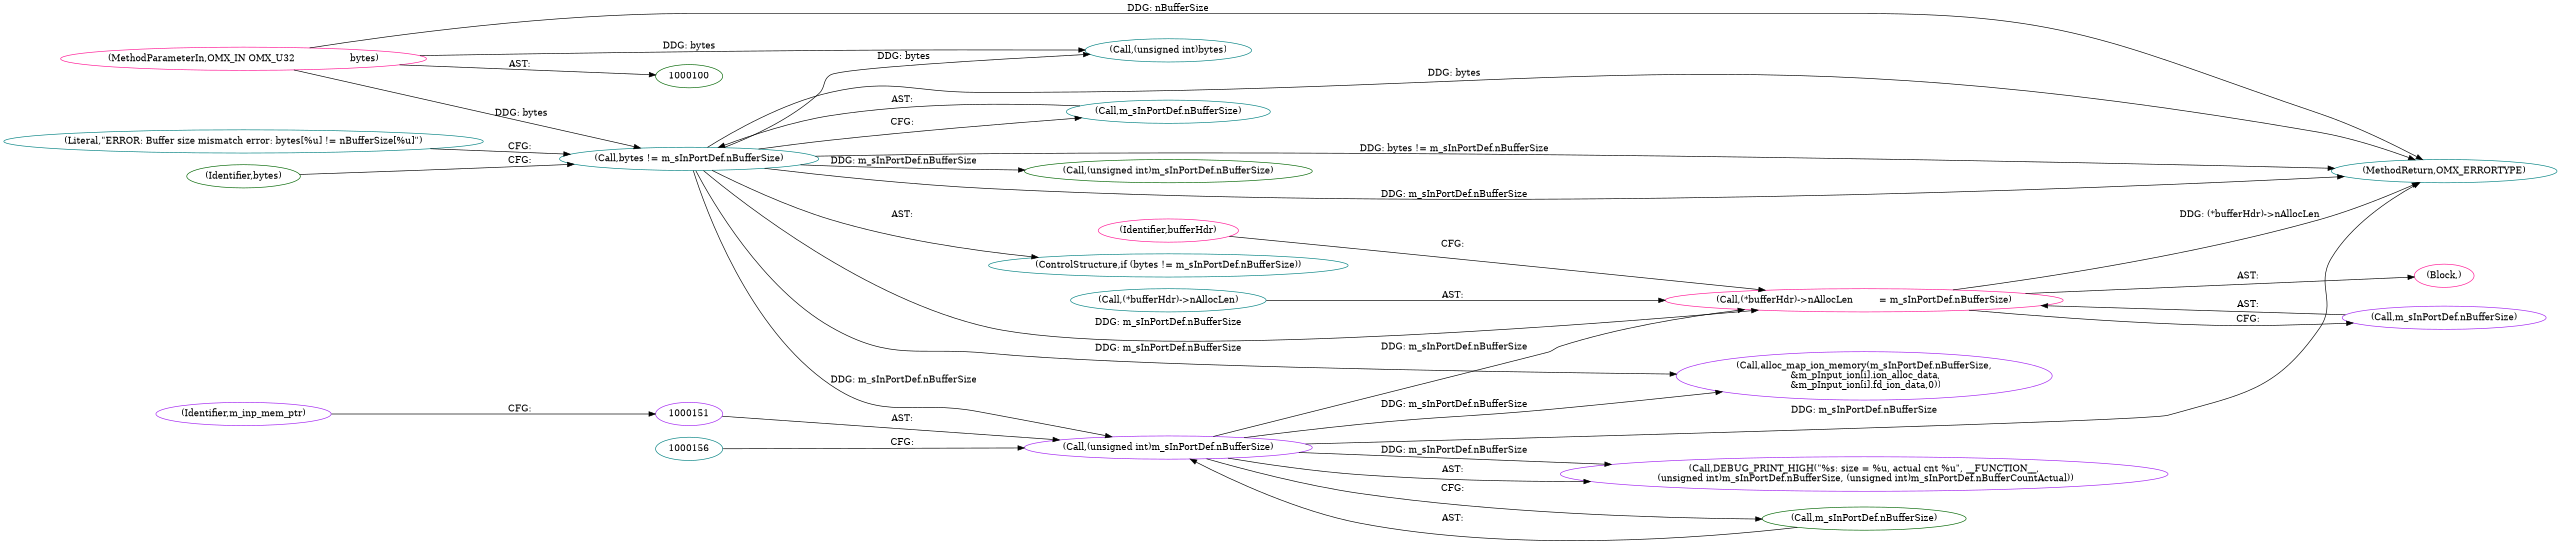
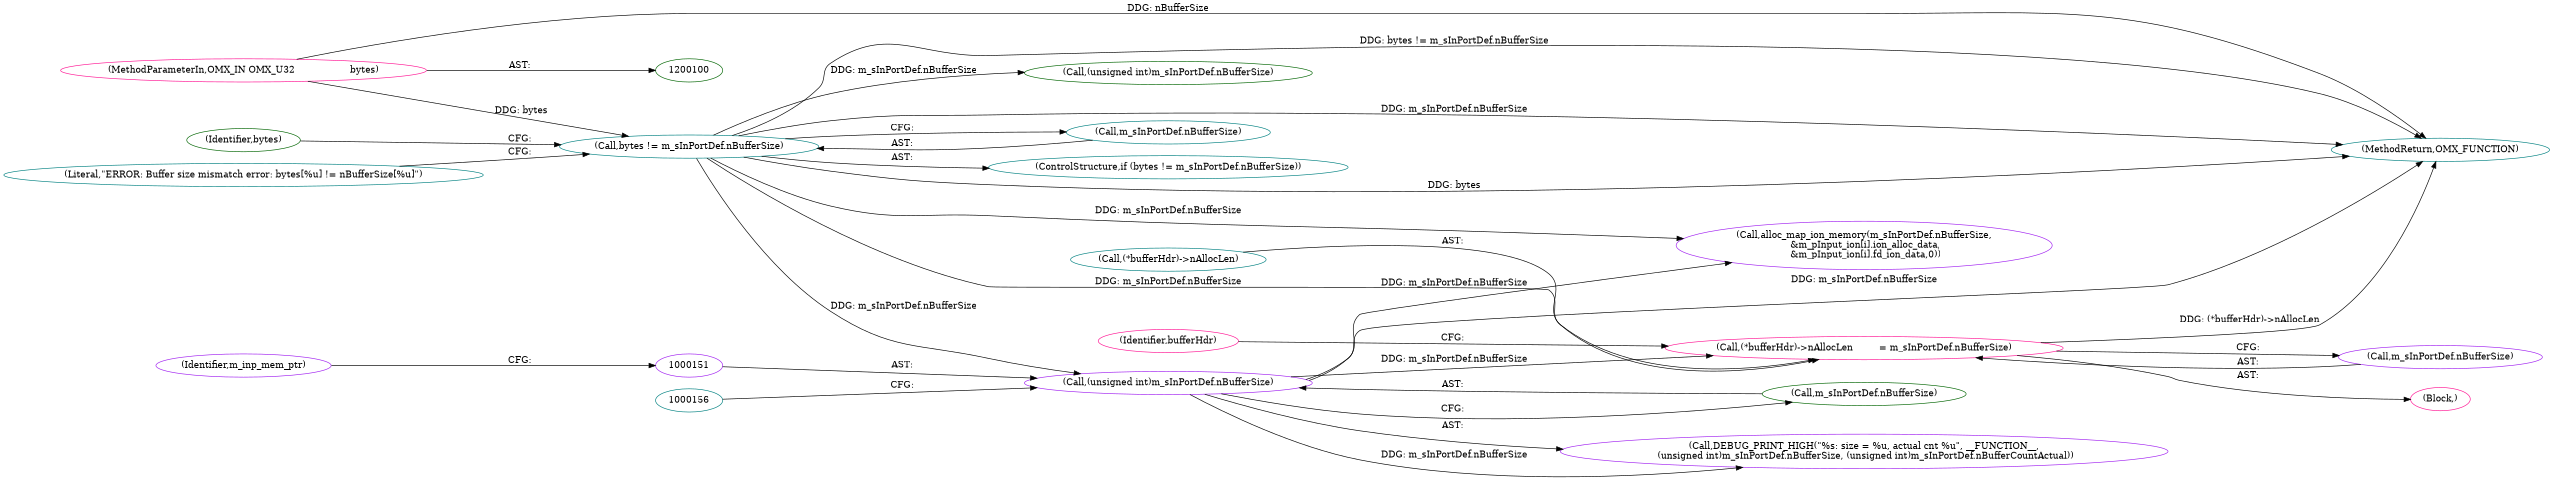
node "(Call,(unsigned int)bytes)": removed
node "1000100": label "1000100" -> "1200100"
node "(MethodReturn,OMX_ERRORTYPE)": label "(MethodReturn,OMX_ERRORTYPE)" -> "(MethodReturn,OMX_FUNCTION)"
